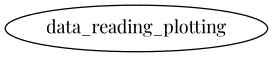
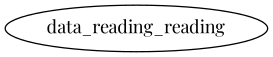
node "data_reading_plotting": label "data_reading_plotting" -> "data_reading_reading"
